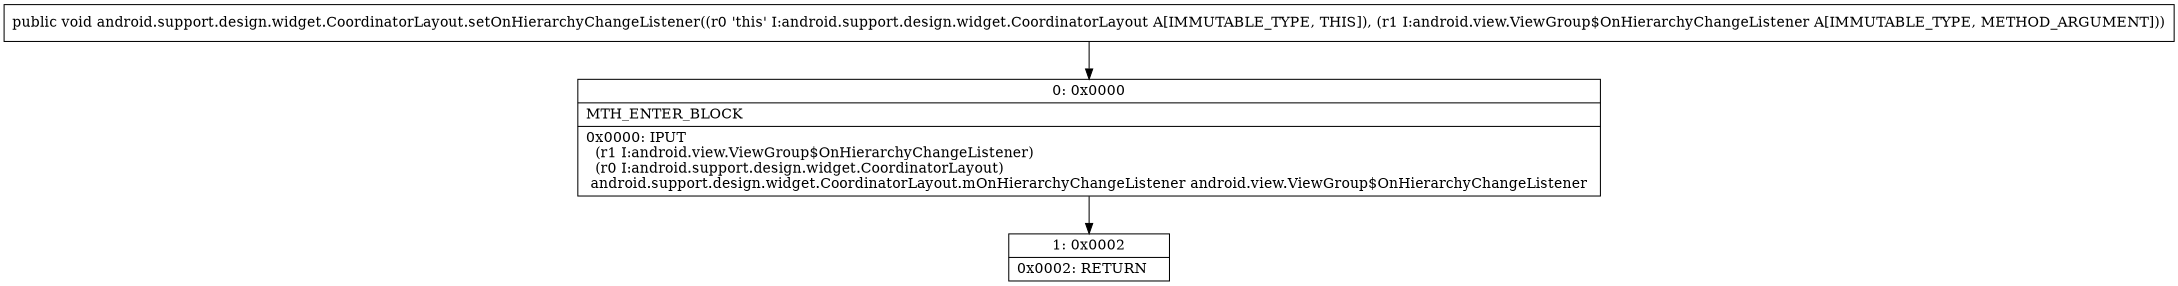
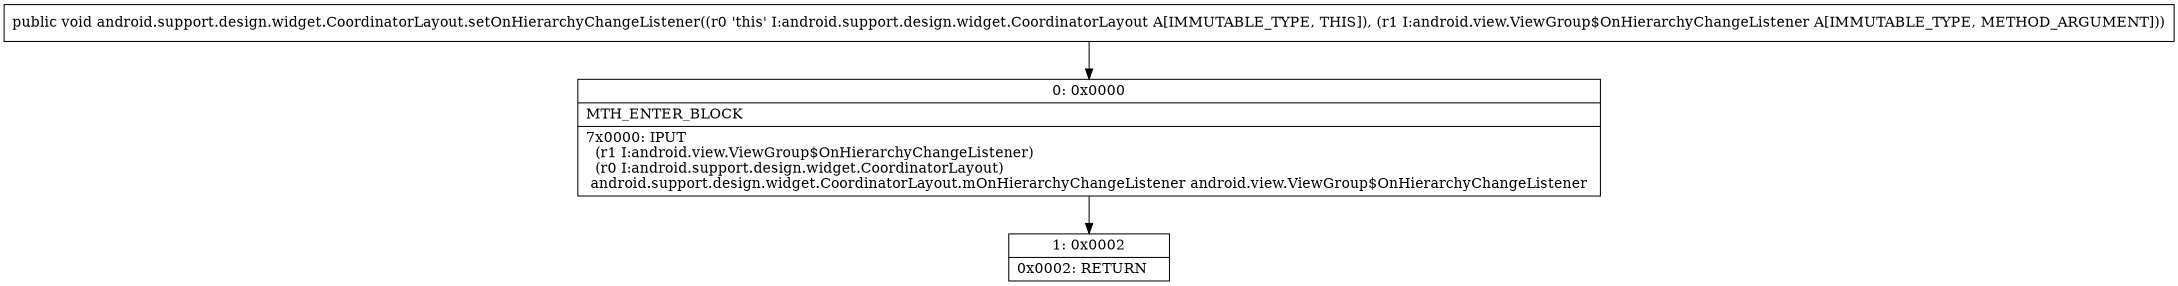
node "0: 0x0000": text "0x0000: IPUT" -> "7x0000: IPUT"
